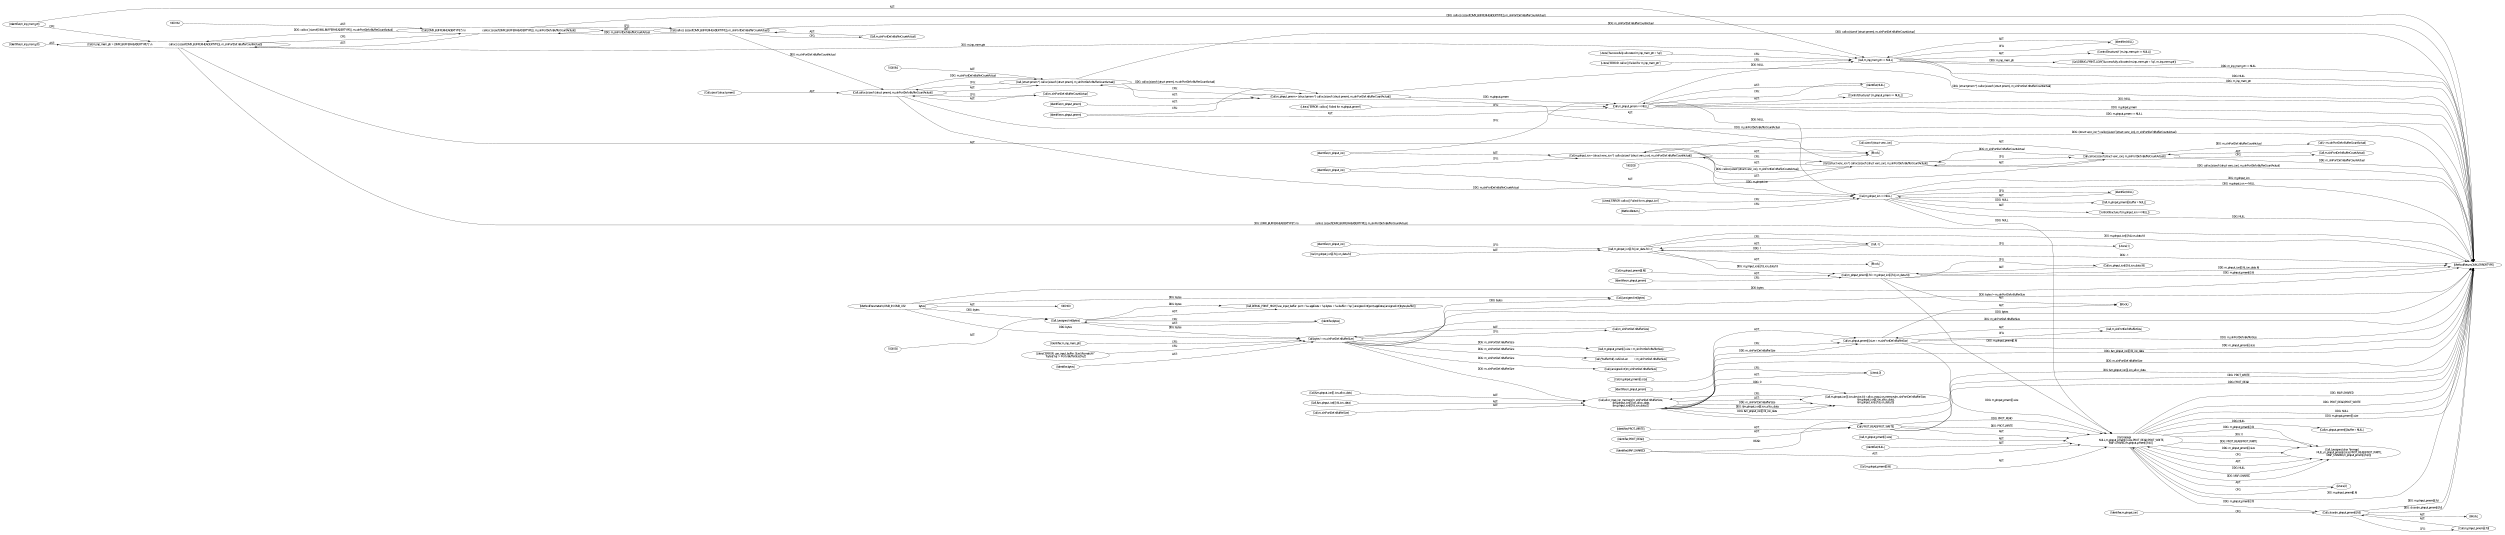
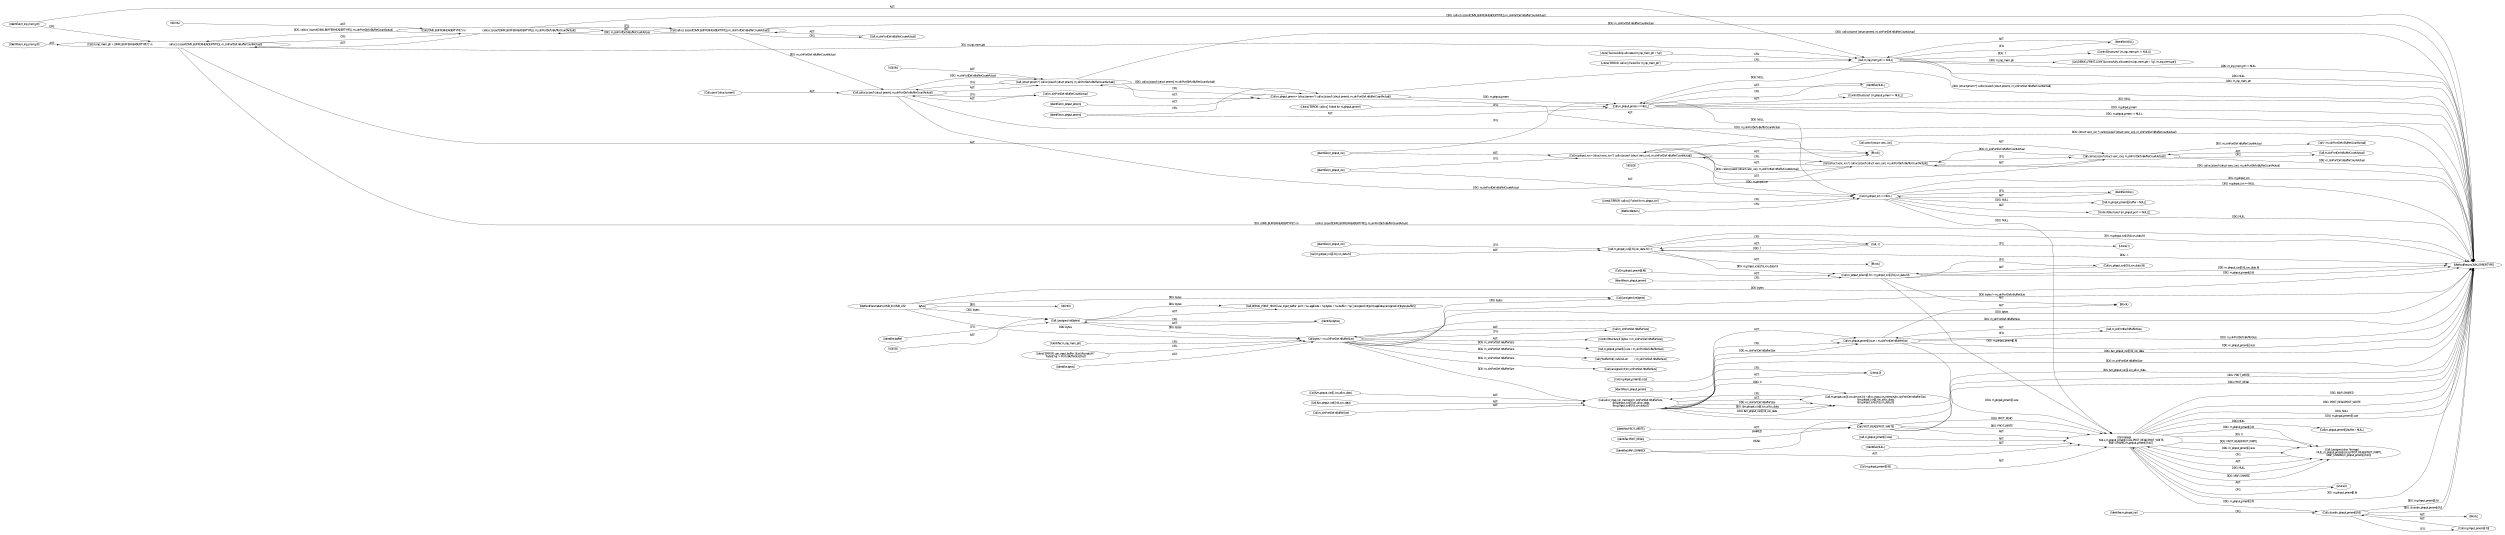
edge "(Call,m_inp_mem_ptr == NULL)" -> "(ControlStructure,if (m_inp_mem_ptr == NULL))": label "AST: " -> "DDG: 1"
edge "(Call,m_pInput_pmem == NULL)" -> "(Call,m_inp_mem_ptr == NULL)": reversed
node "(ControlStructure,if (m_pInput_ion == NULL))": label "(ControlStructure,if (m_pInput_ion == NULL))" -> "(ControlStructure,if (m_pInput_port == NULL))"
edge "(MethodParameterIn,OMX_IN OMX_U32                   bytes)" -> "1000100": label "AST: " -> "DDG: "
node "(Identifier,buffer)": added
node "(ControlStructure,if (bytes != m_sInPortDef.nBufferSize))": added
edge "(Identifier,PROT_READ)" -> "(Call,PROT_READ|PROT_WRITE)": label "AST: " -> "SHARED: "
